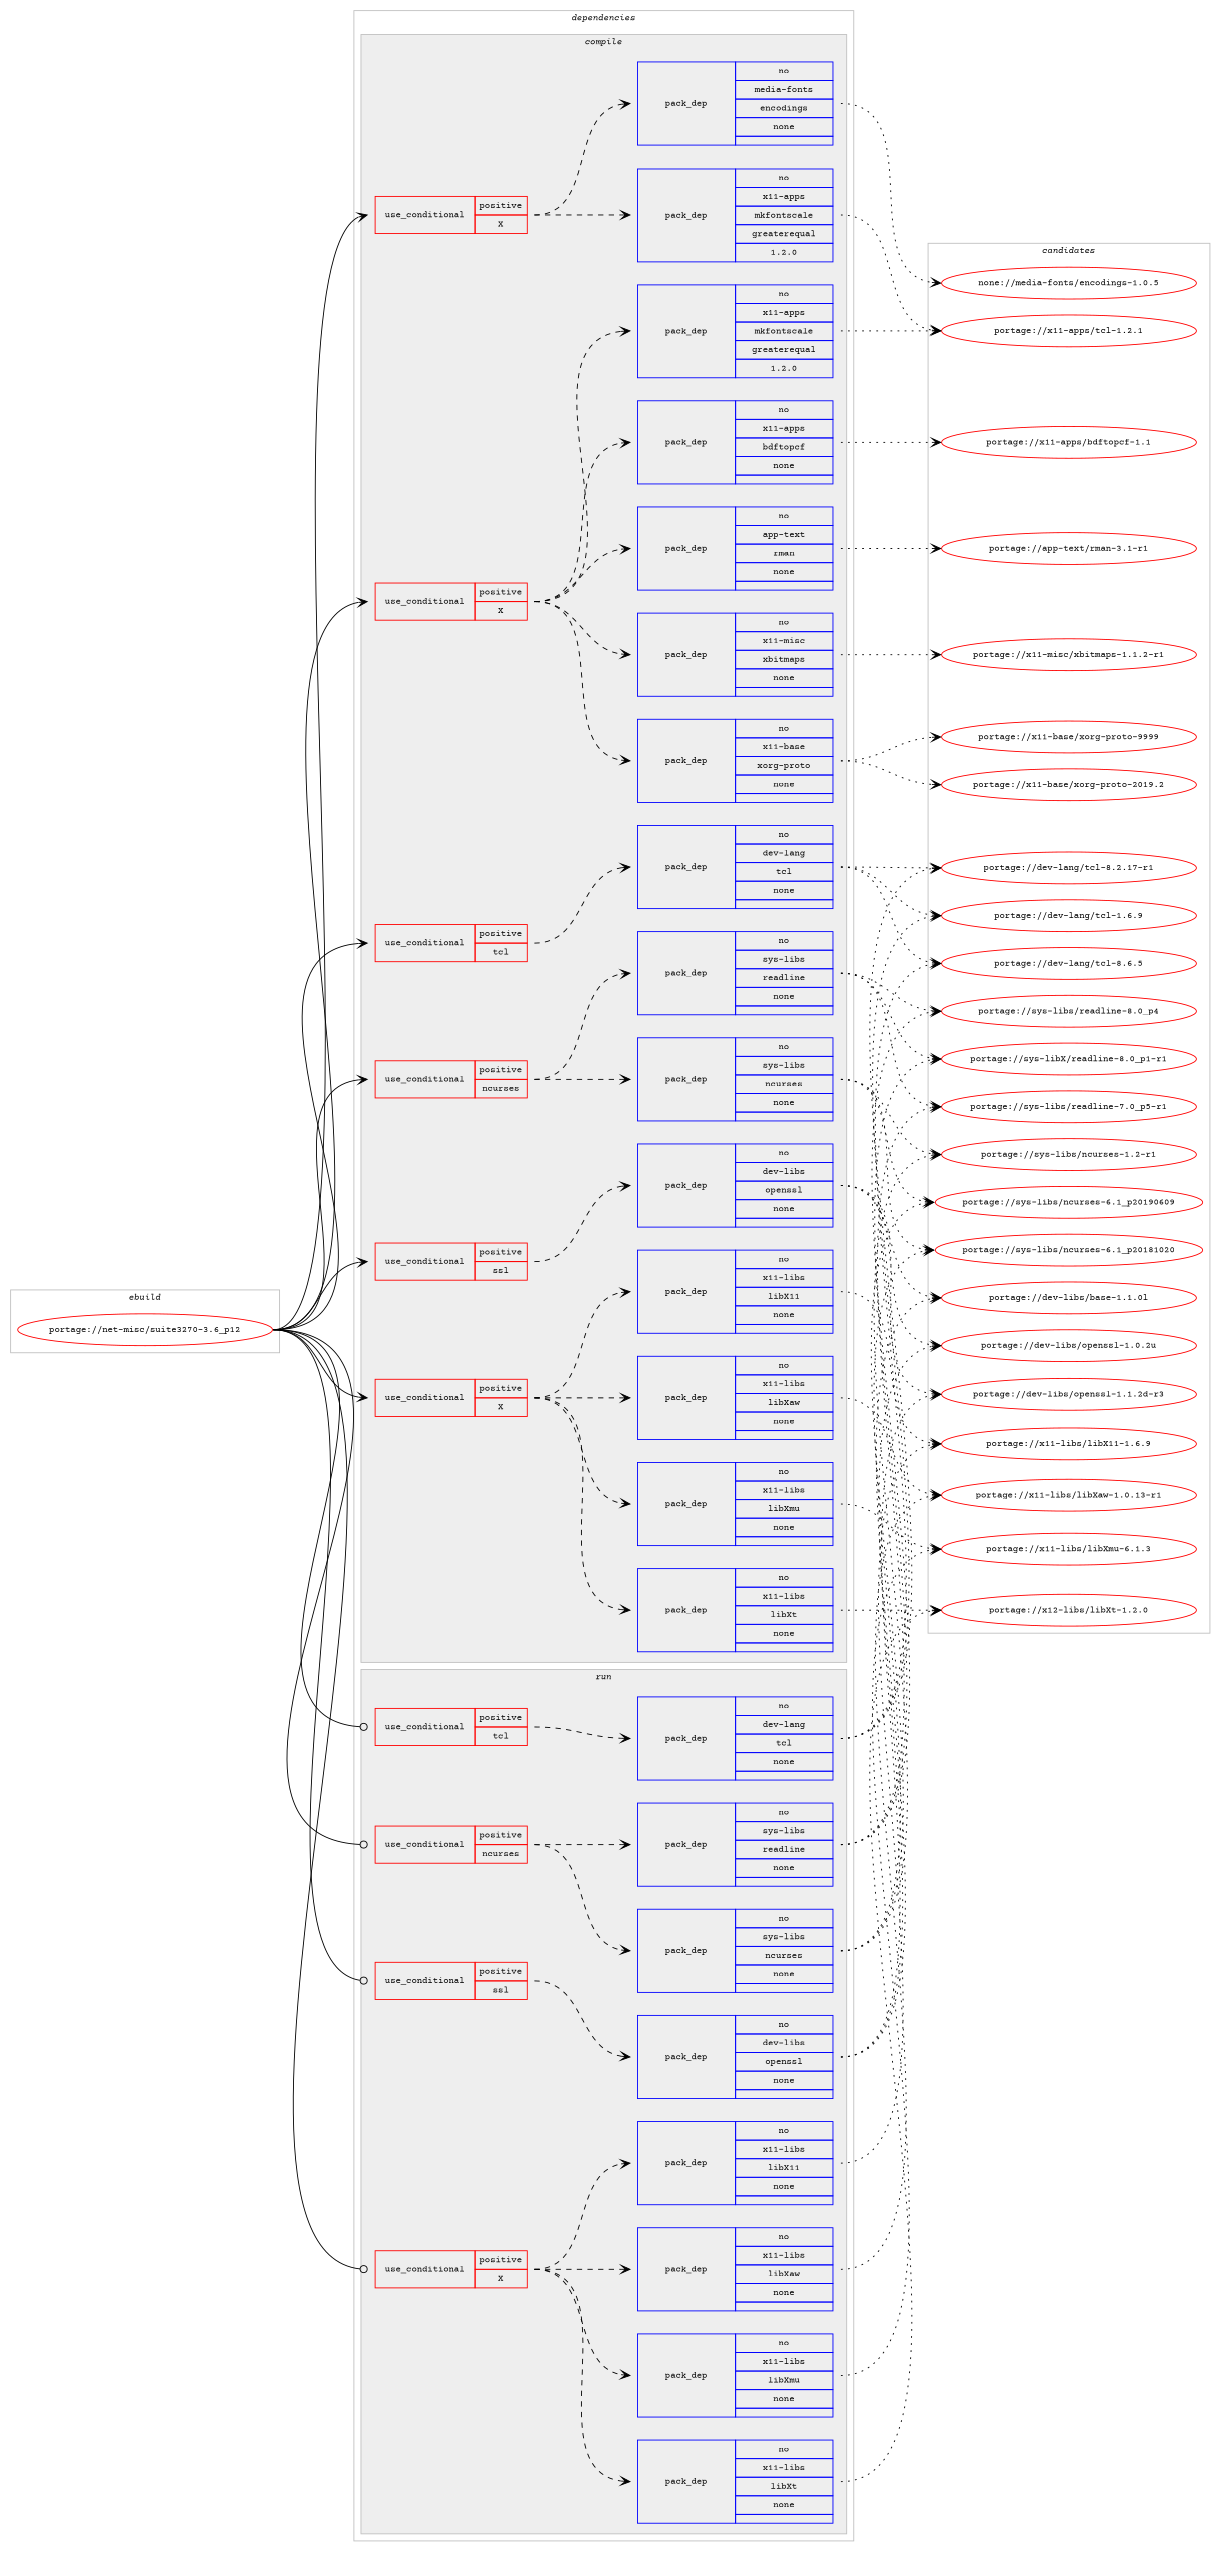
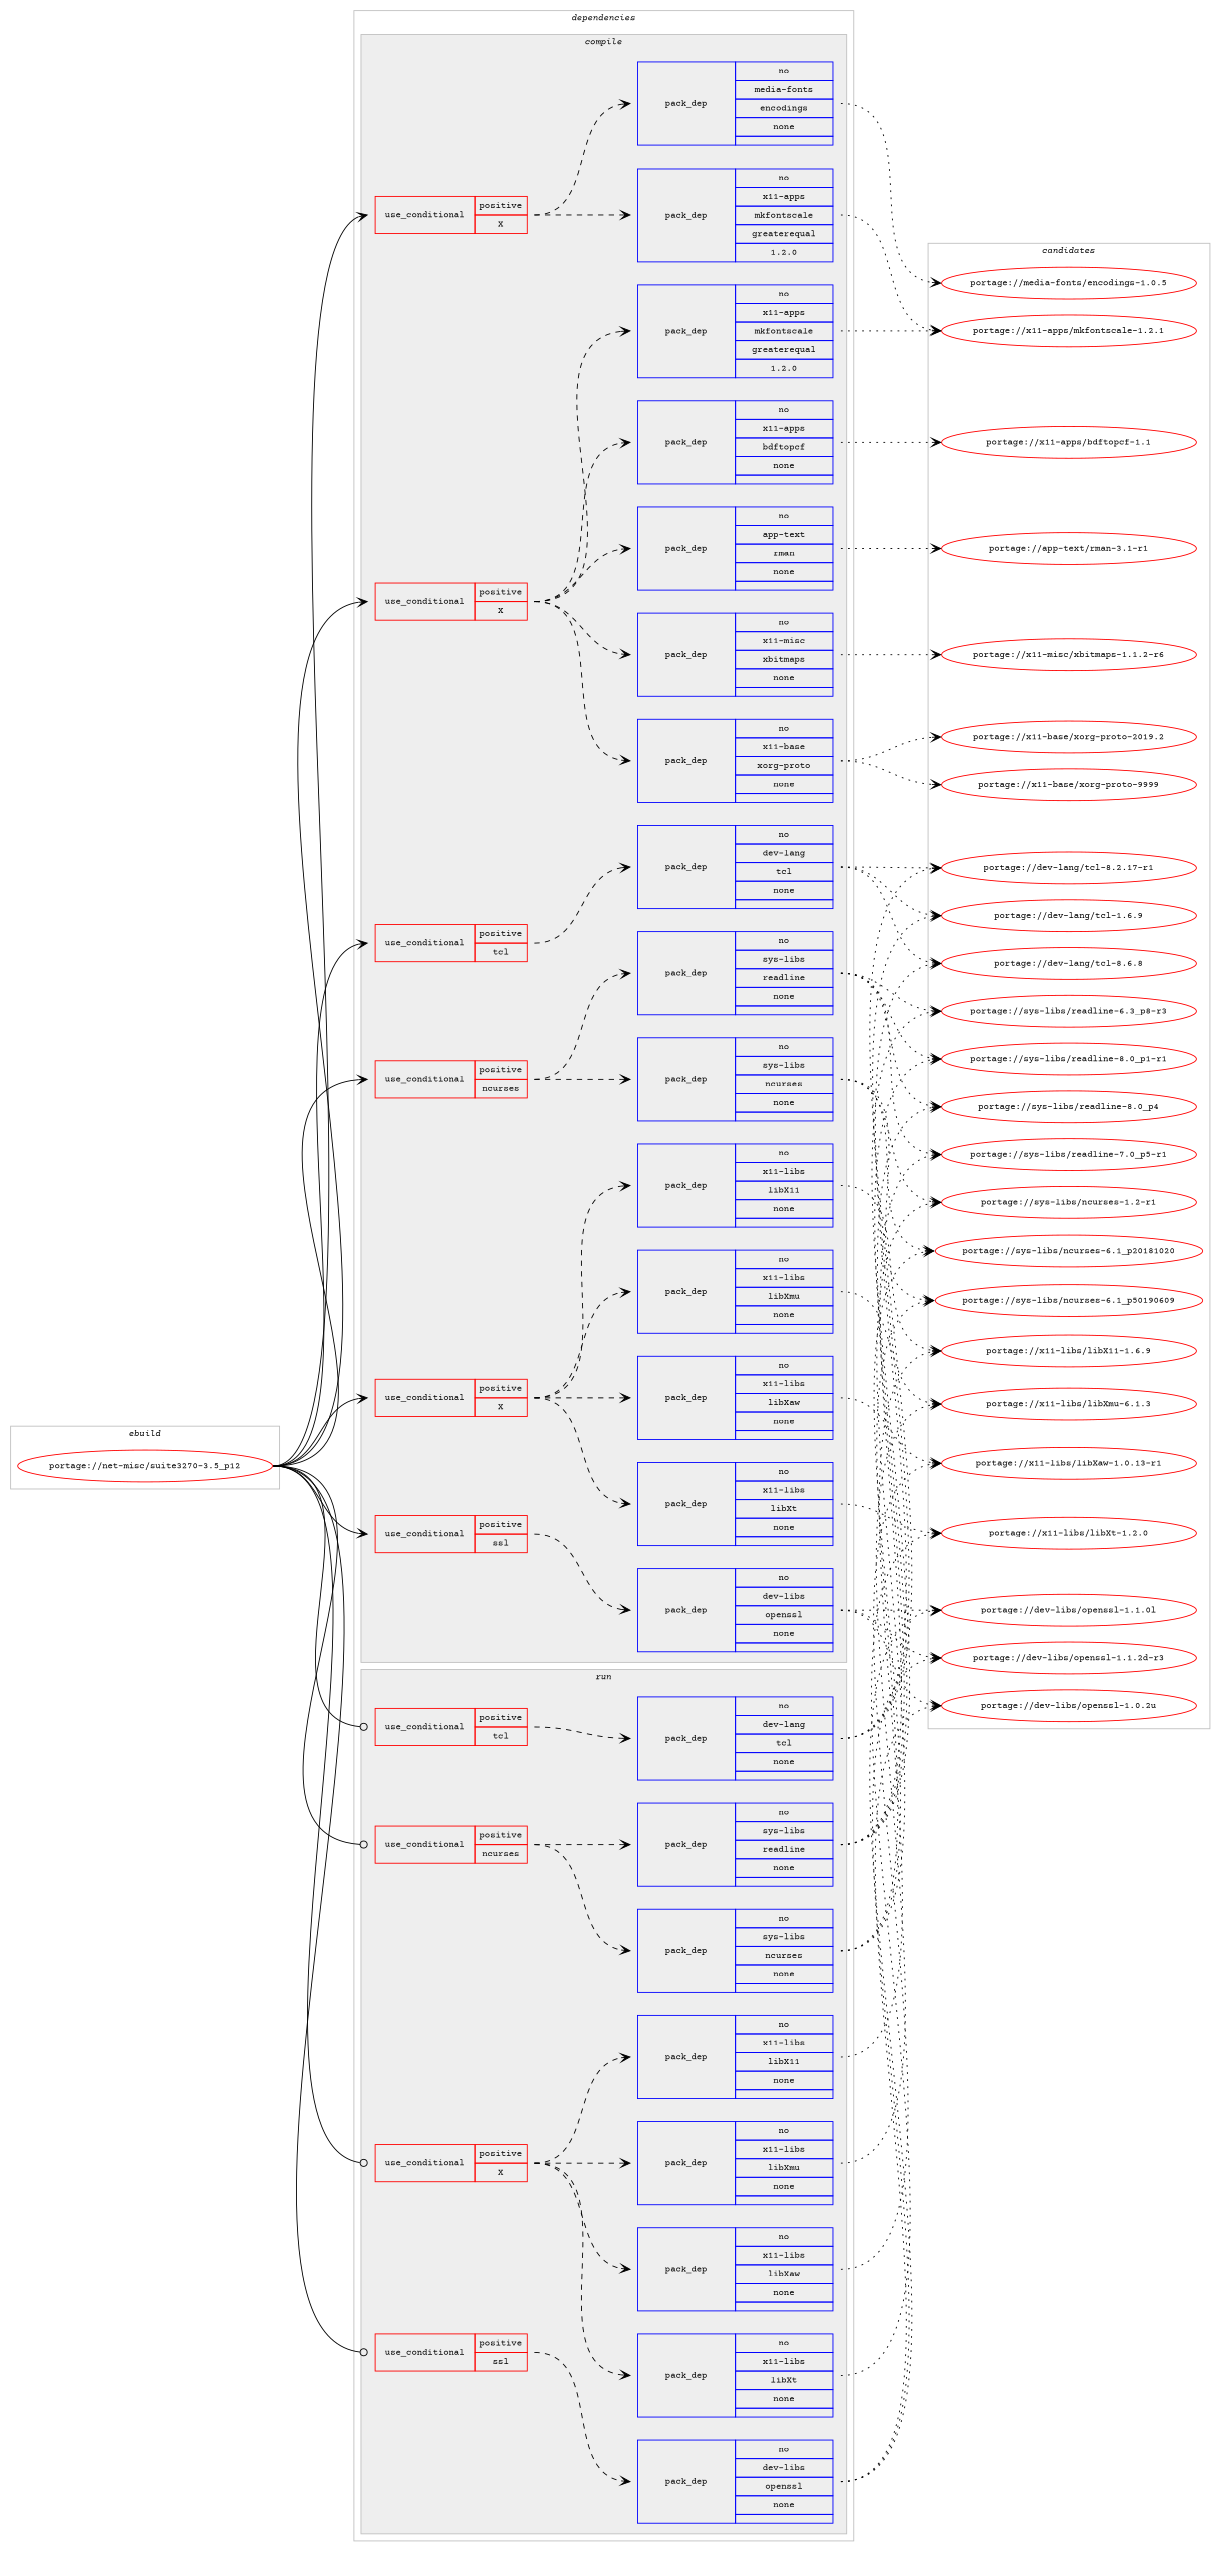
node "none://media-fonts/encodings-1.0.5": label "none://media-fonts/encodings-1.0.5" -> "portage://media-fonts/encodings-1.0.5"
node "portage://x11-apps/tcl-1.2.1": label "portage://x11-apps/tcl-1.2.1" -> "portage://x11-apps/mkfontscale-1.2.1"
node "portage://x11-misc/xbitmaps-1.1.2-r1": label "portage://x11-misc/xbitmaps-1.1.2-r1" -> "portage://x11-misc/xbitmaps-1.1.2-r6"
node "portage://dev-lang/tcl-8.6.5": label "portage://dev-lang/tcl-8.6.5" -> "portage://dev-lang/tcl-8.6.8"
node "portage://sys-libs/readline-6.3_p8-r3": added
node "portage://sys-libX/readline-8.0_p1-r1": label "portage://sys-libX/readline-8.0_p1-r1" -> "portage://sys-libs/readline-8.0_p1-r1"
node "portage://sys-libs/ncurses-6.1_p20190609": label "portage://sys-libs/ncurses-6.1_p20190609" -> "portage://sys-libs/ncurses-6.1_p50190609"
node "portage://dev-libs/base-1.1.0l": label "portage://dev-libs/base-1.1.0l" -> "portage://dev-libs/openssl-1.1.0l"
node "portage://net-misc/suite3270-3.6_p12": label "portage://net-misc/suite3270-3.6_p12" -> "portage://net-misc/suite3270-3.5_p12"
node "portage://x12-libs/libXt-1.2.0": label "portage://x12-libs/libXt-1.2.0" -> "portage://x11-libs/libXt-1.2.0"
